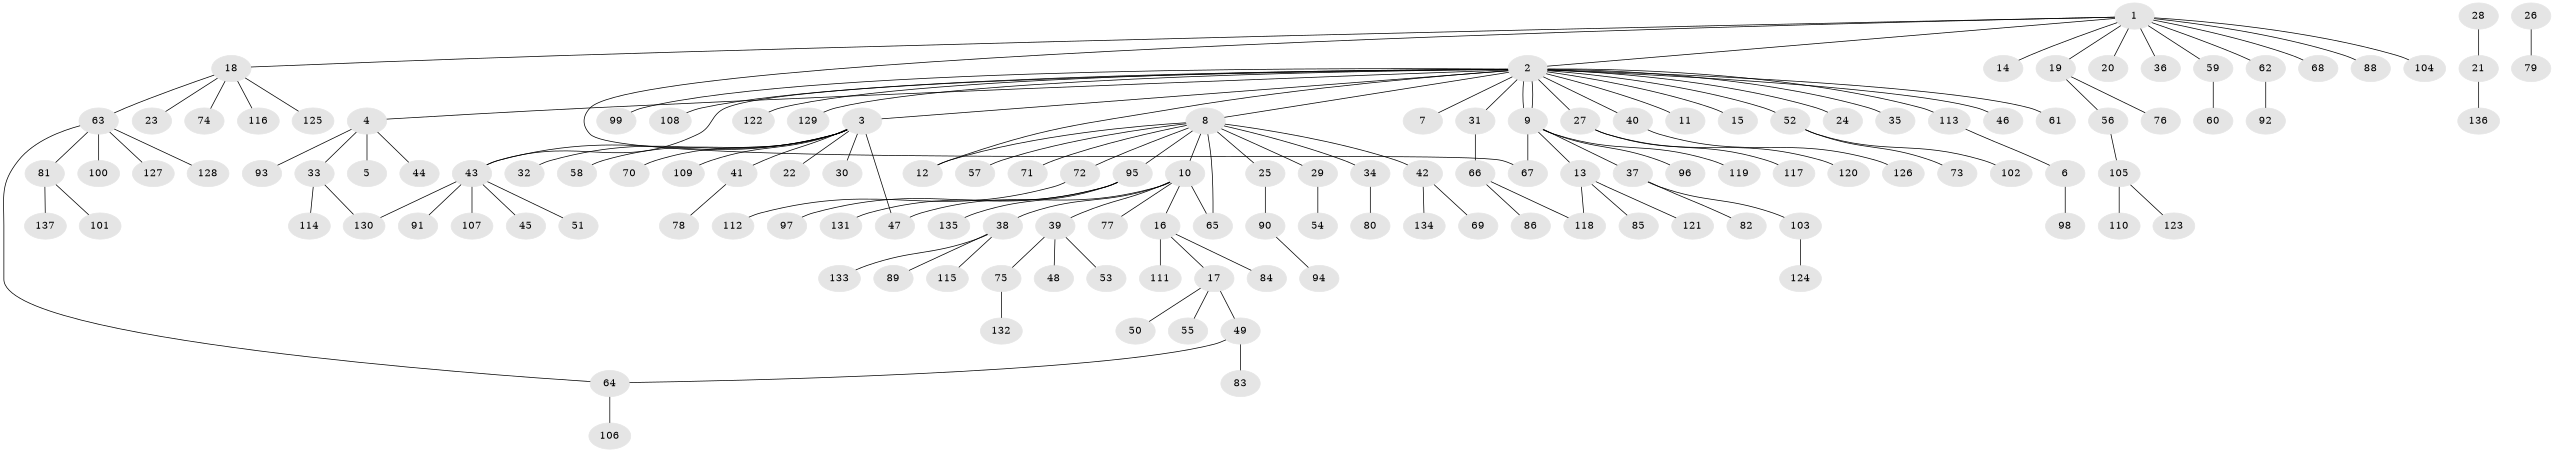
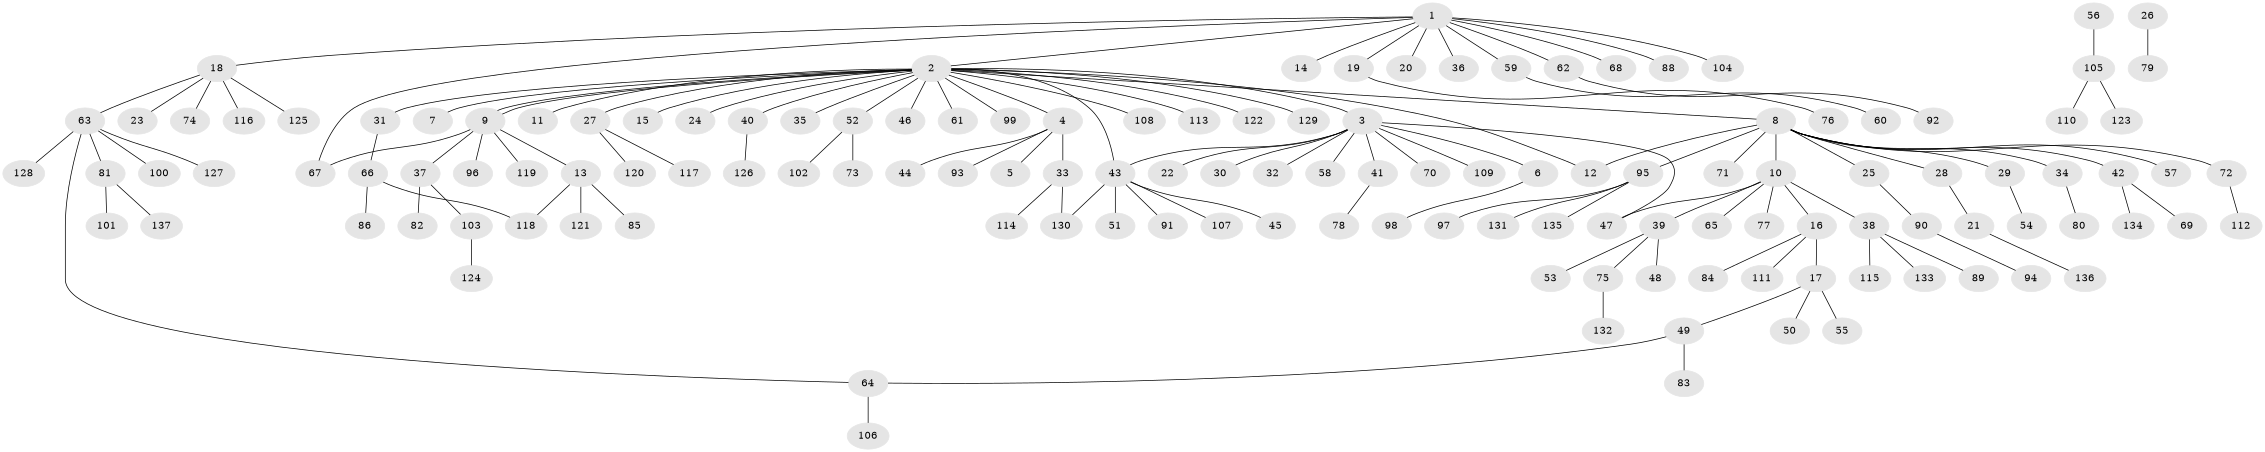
edge "19" -- "56": removed
edge "113" -- "6": now "3" -- "6"
edge "8" -- "65": now "8" -- "28"
